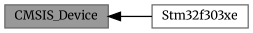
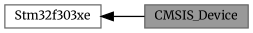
edge "Stm32f303xe" -> "CMSIS_Device": reversed
